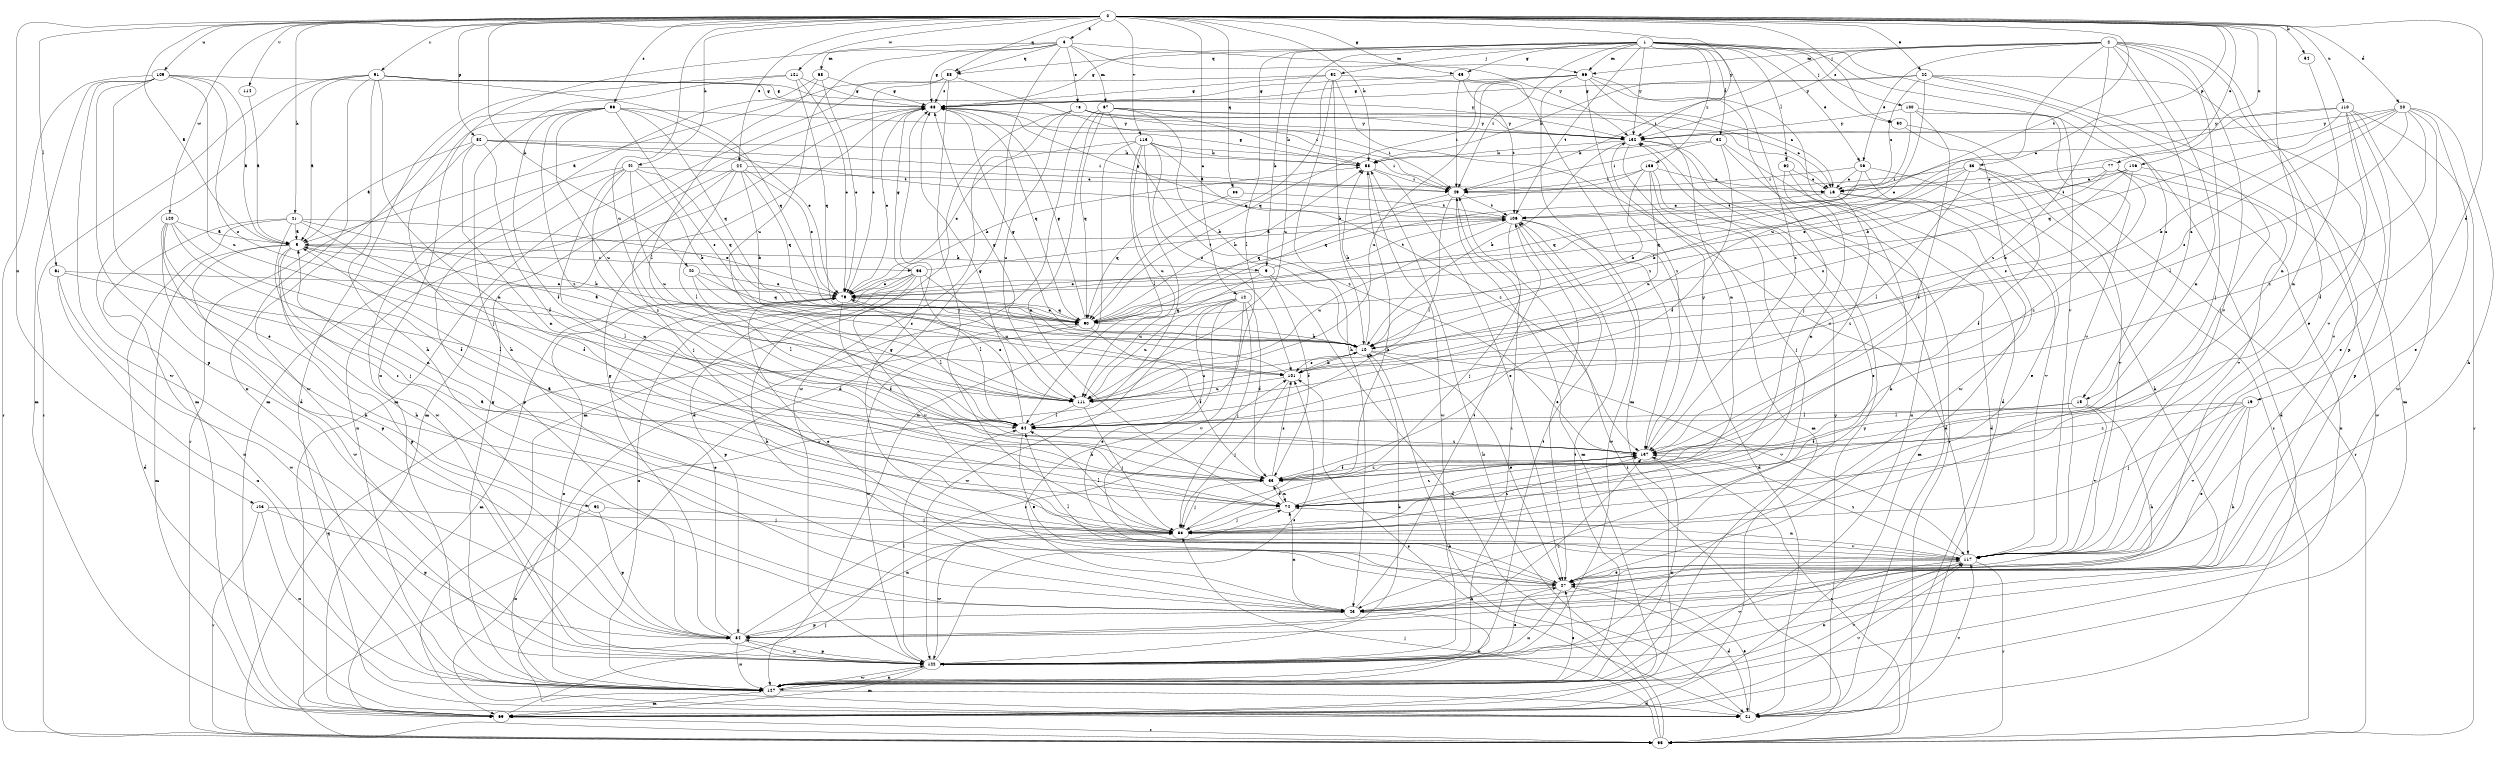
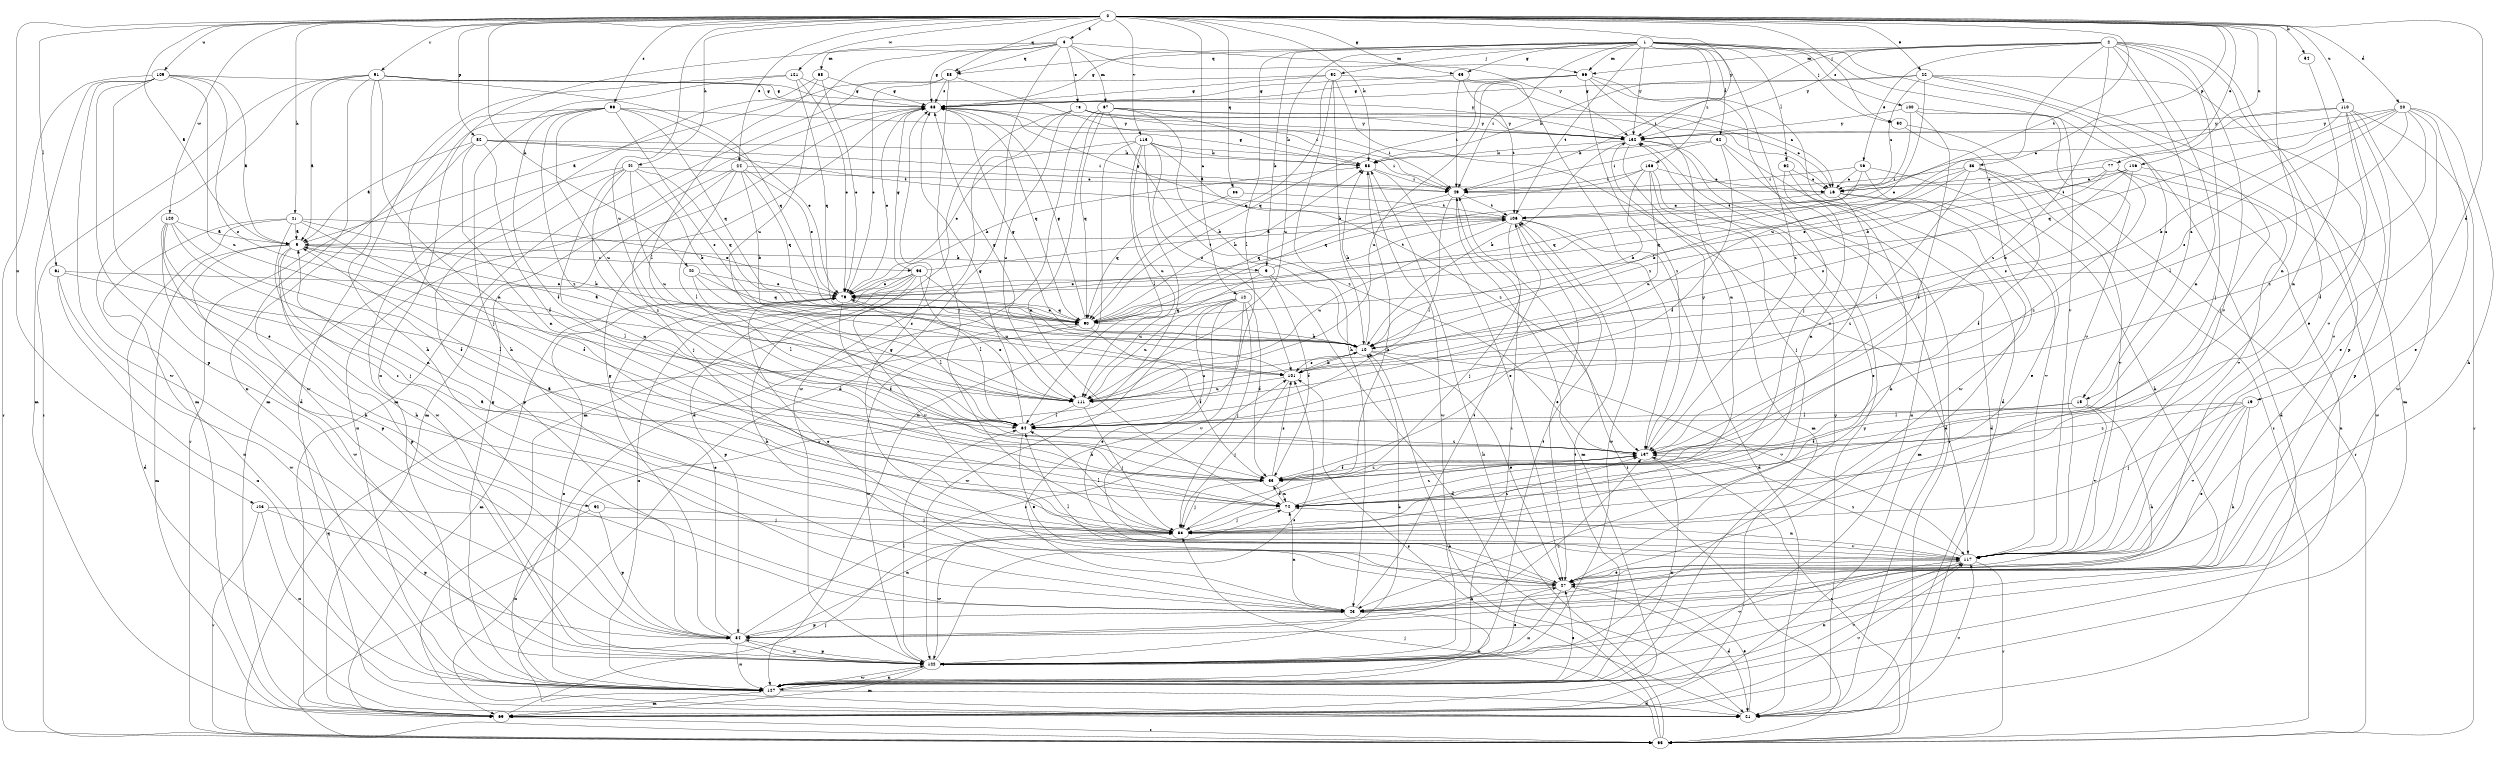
edge "1" -> "26": removed, label "e"
node "114": removed
edge "66" -> "69": removed, label "m"
